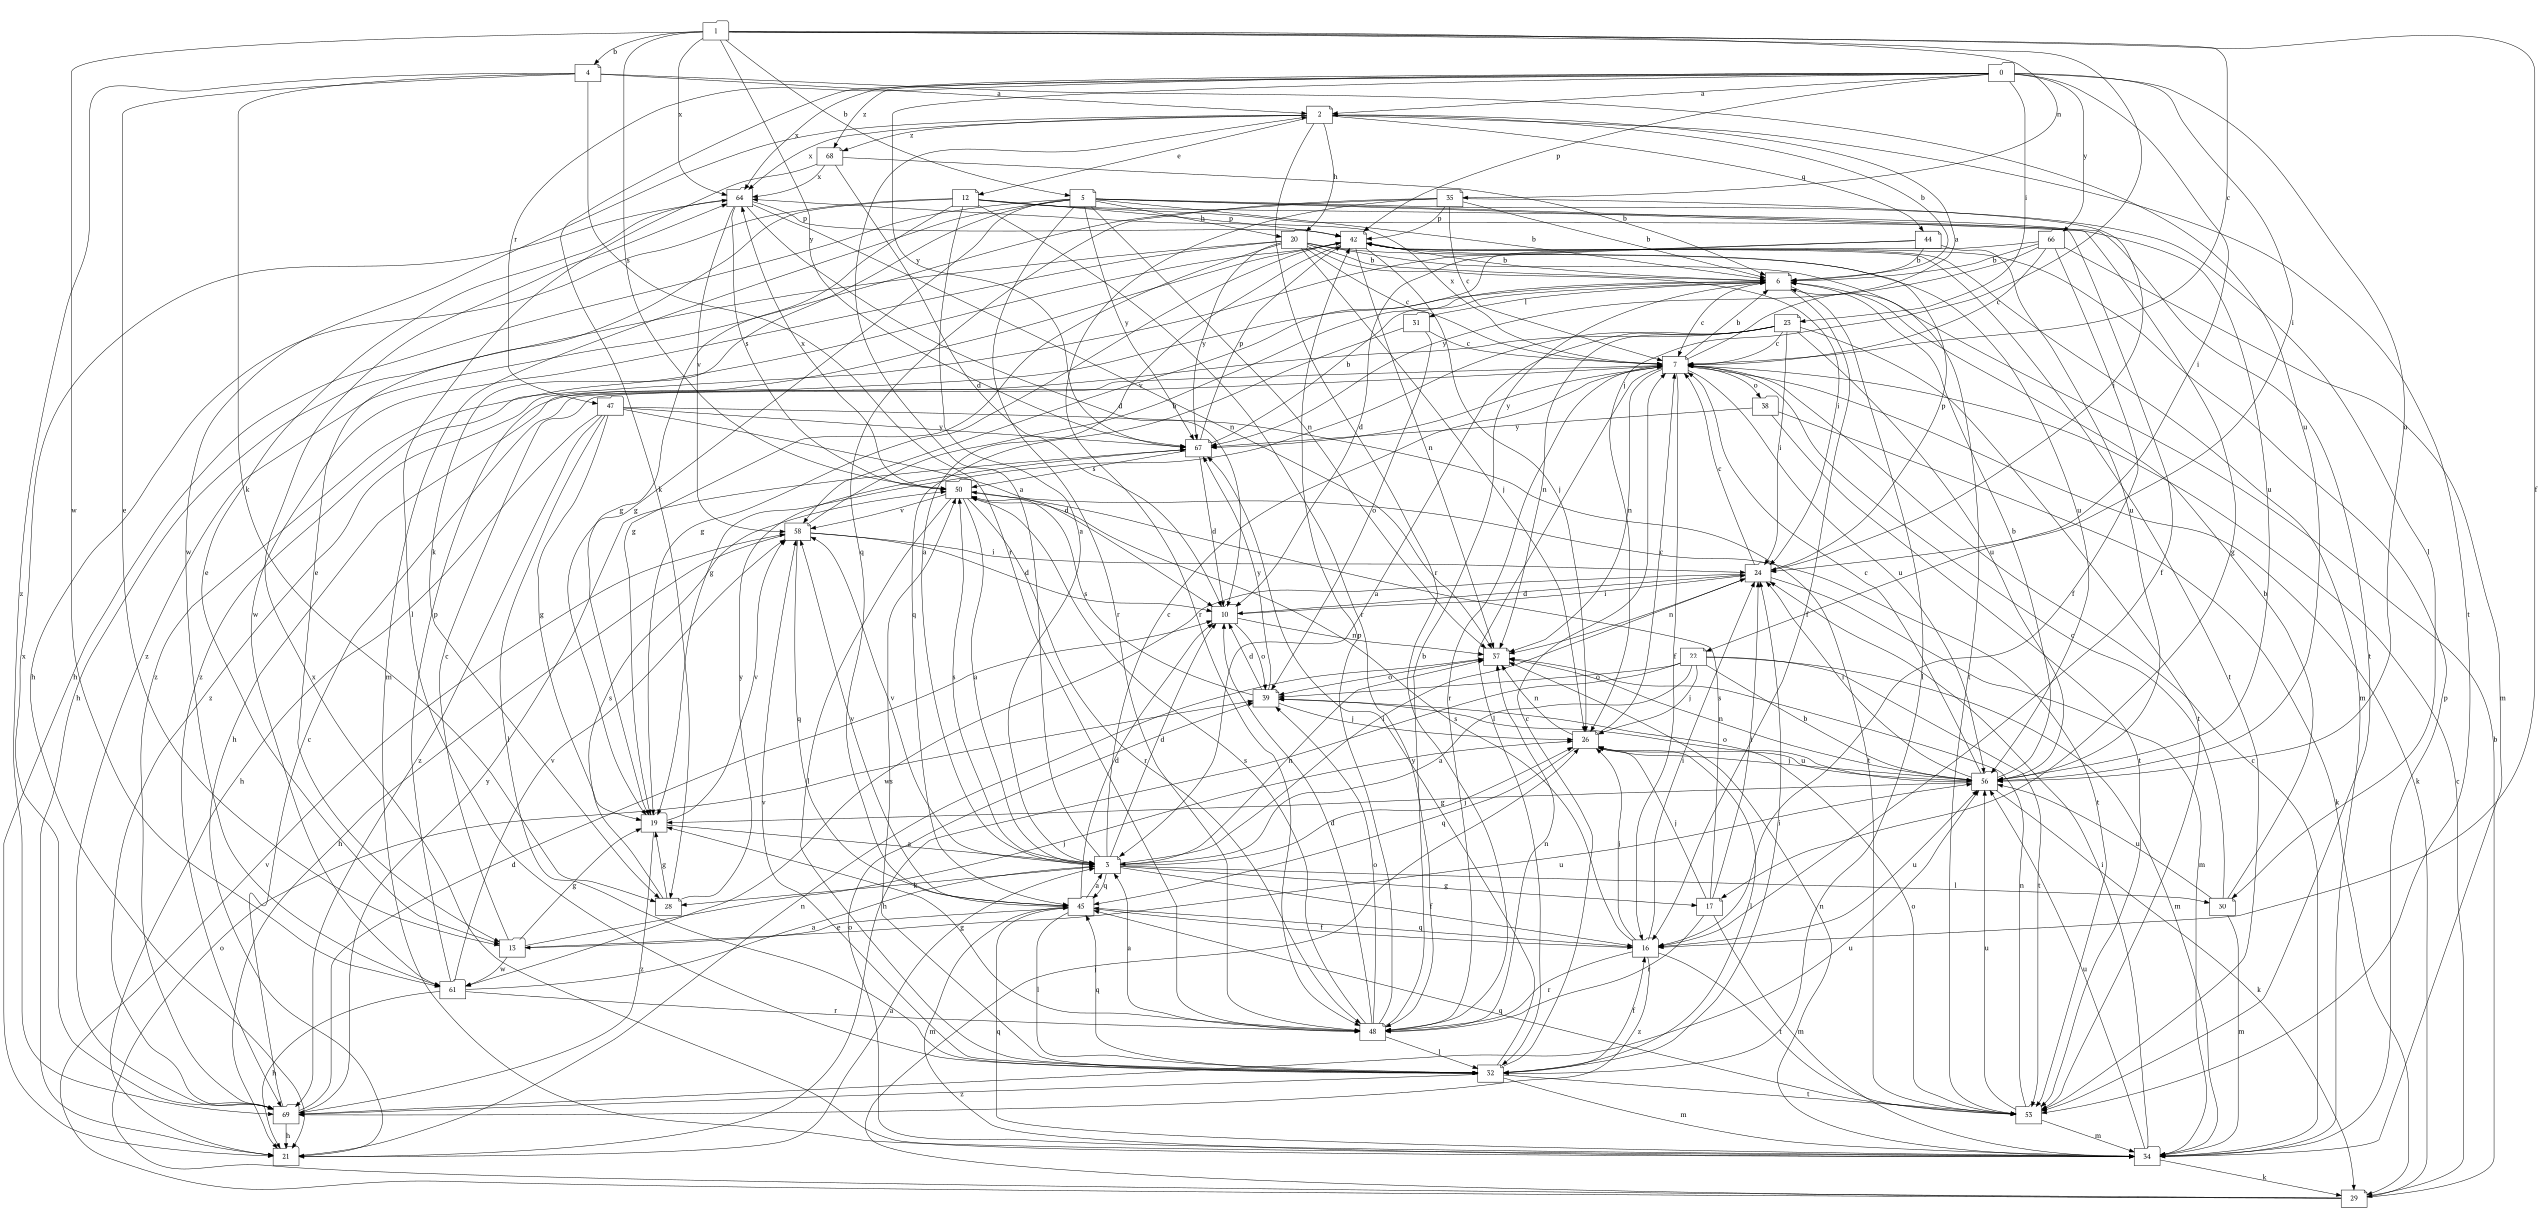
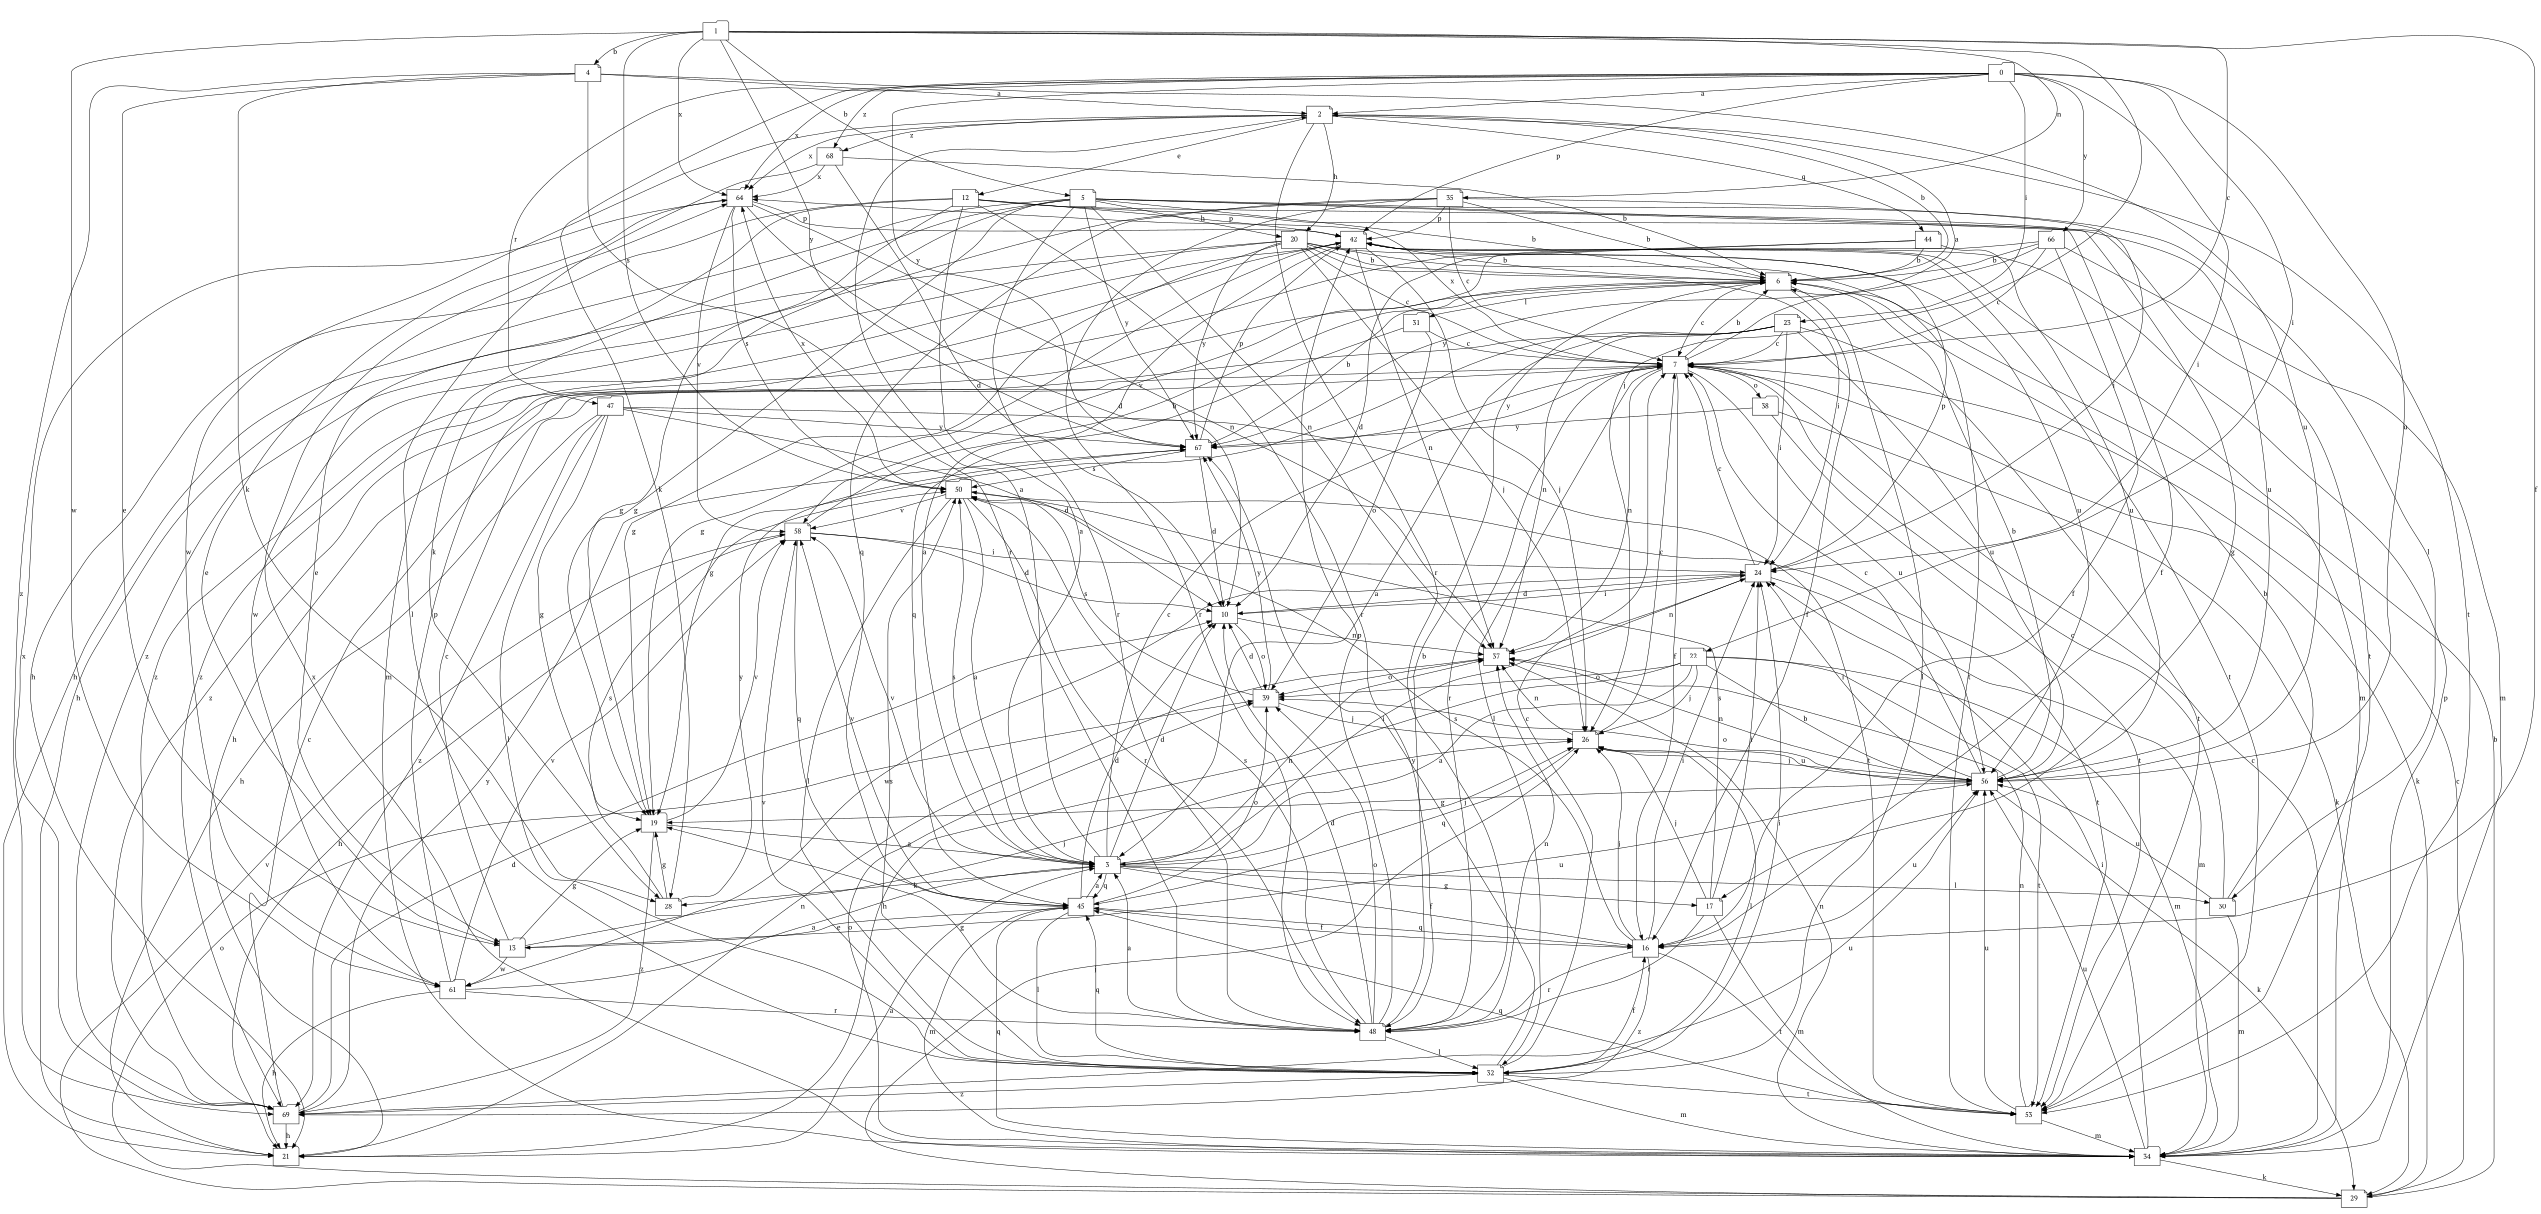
edge "53" -> "39": now "45" -> "39"
